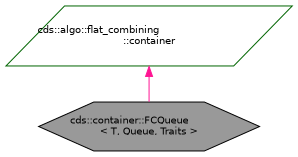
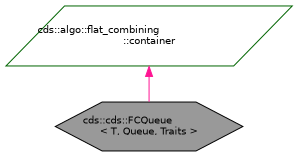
node "cds::container::FCQueue < T, Queue, Traits >": label "cds::container::FCQueue < T, Queue, Traits >" -> "cds::cds::FCQueue < T, Queue, Traits >"
